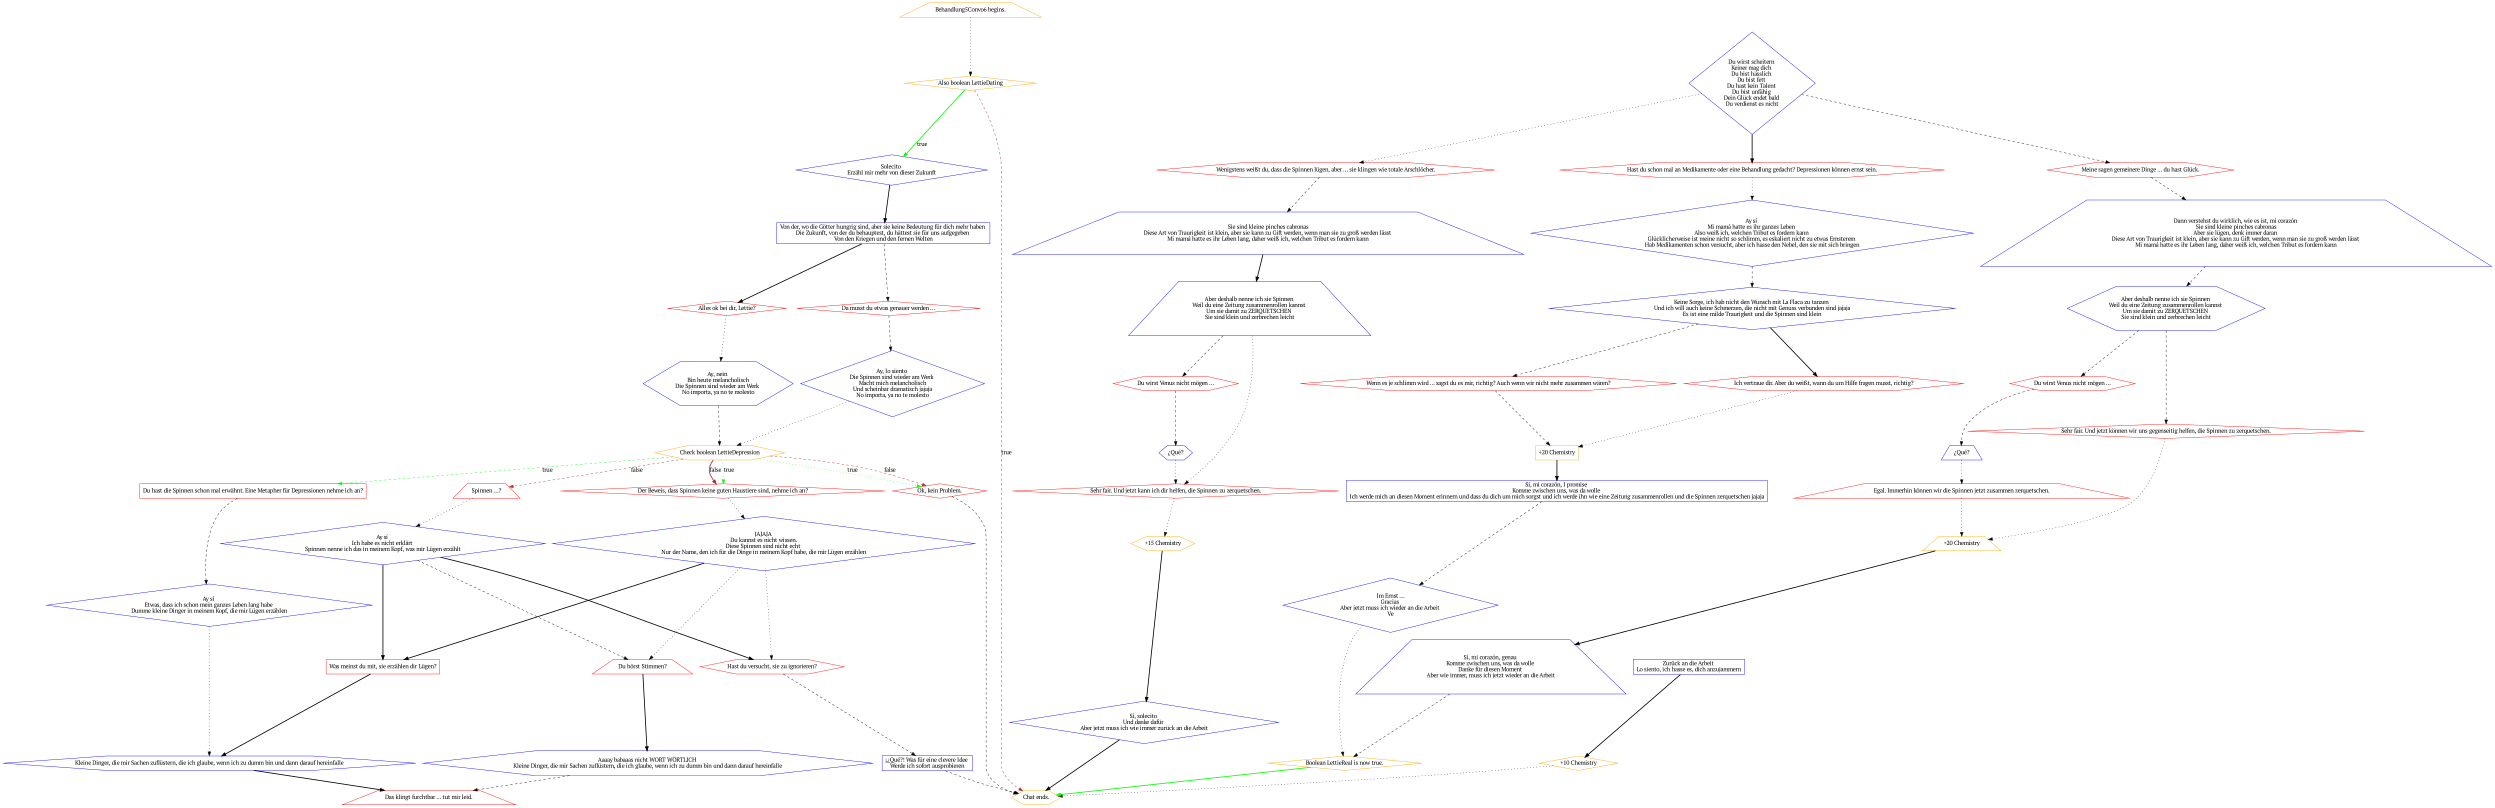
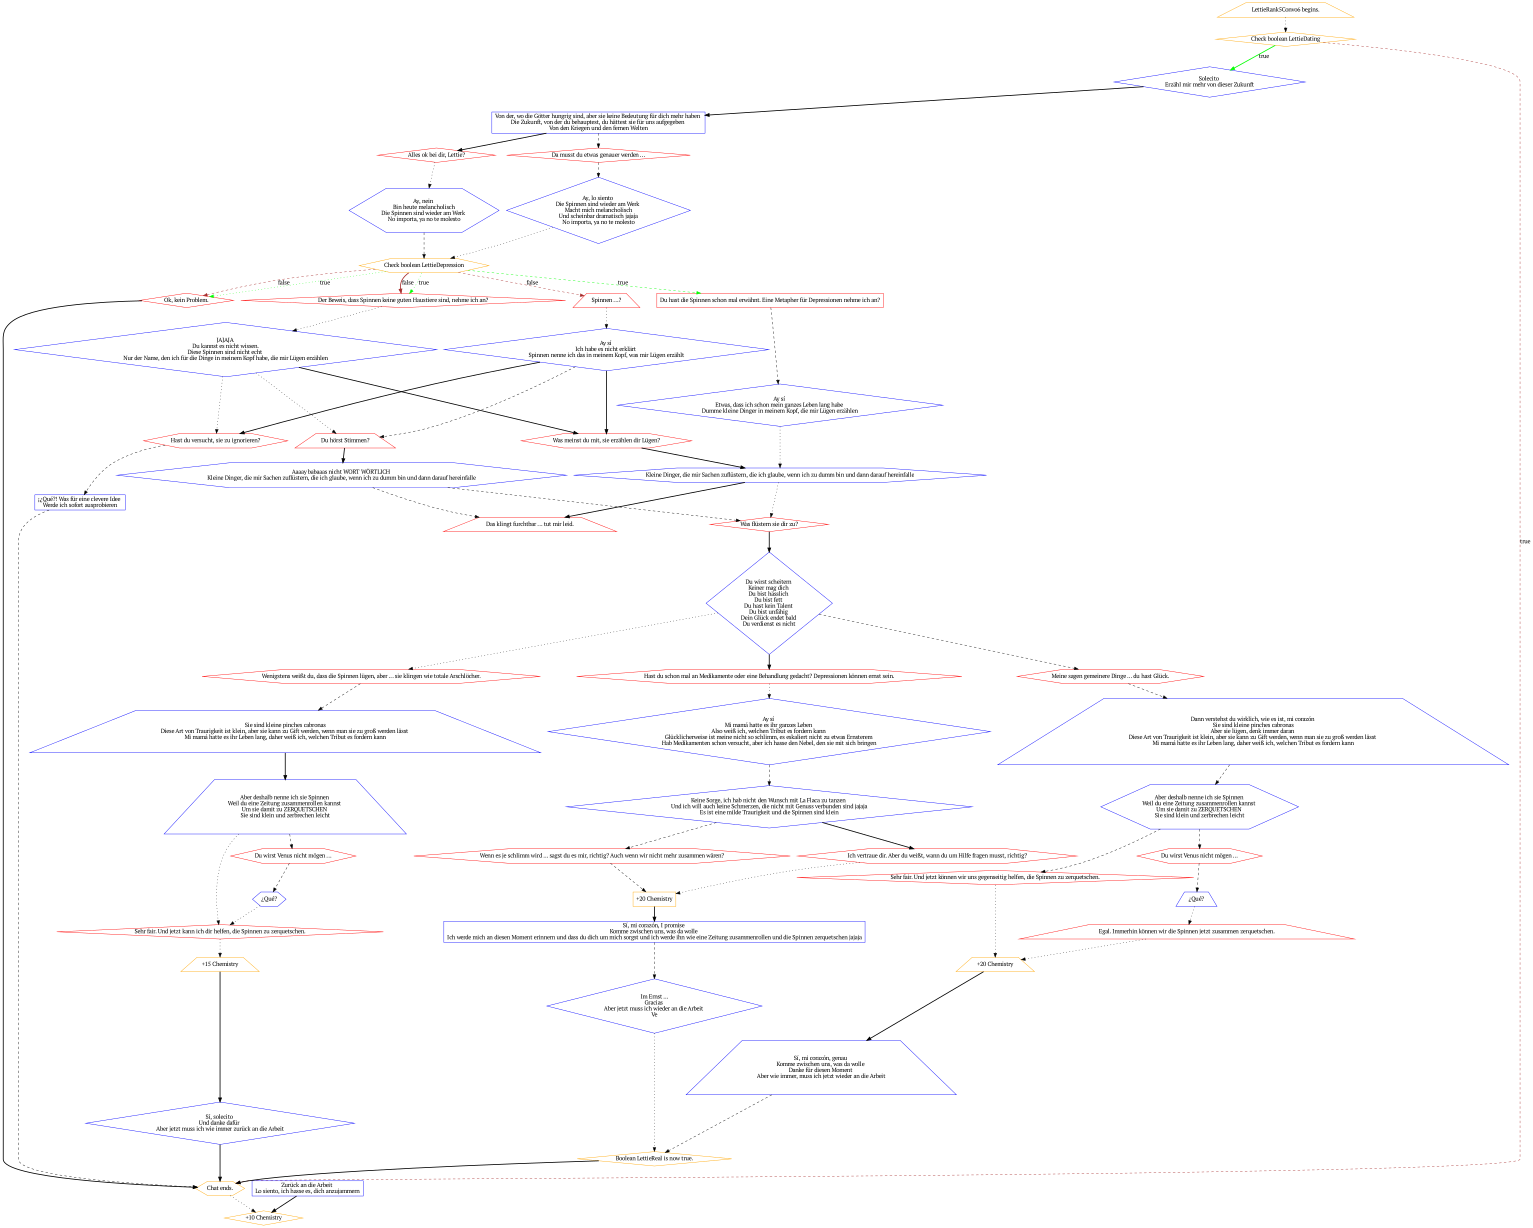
node "Behandlung5Convo6 begins.": label "Behandlung5Convo6 begins." -> "LettieRank5Convo6 begins."
node "Also boolean LettieDating": label "Also boolean LettieDating" -> "Check boolean LettieDating"
node "Was flüstern sie dir zu?": added
node "+15 Chemistry": shape hexagon -> trapezium
edge "Ok, kein Problem." -> "Chat ends.": style dashed -> bold
node "Was meinst du mit, sie erzählen dir Lügen?": shape box -> hexagon
edge "Boolean LettieReal is now true." -> "Chat ends.": color green -> black
edge "+10 Chemistry" -> "Chat ends.": reversed
